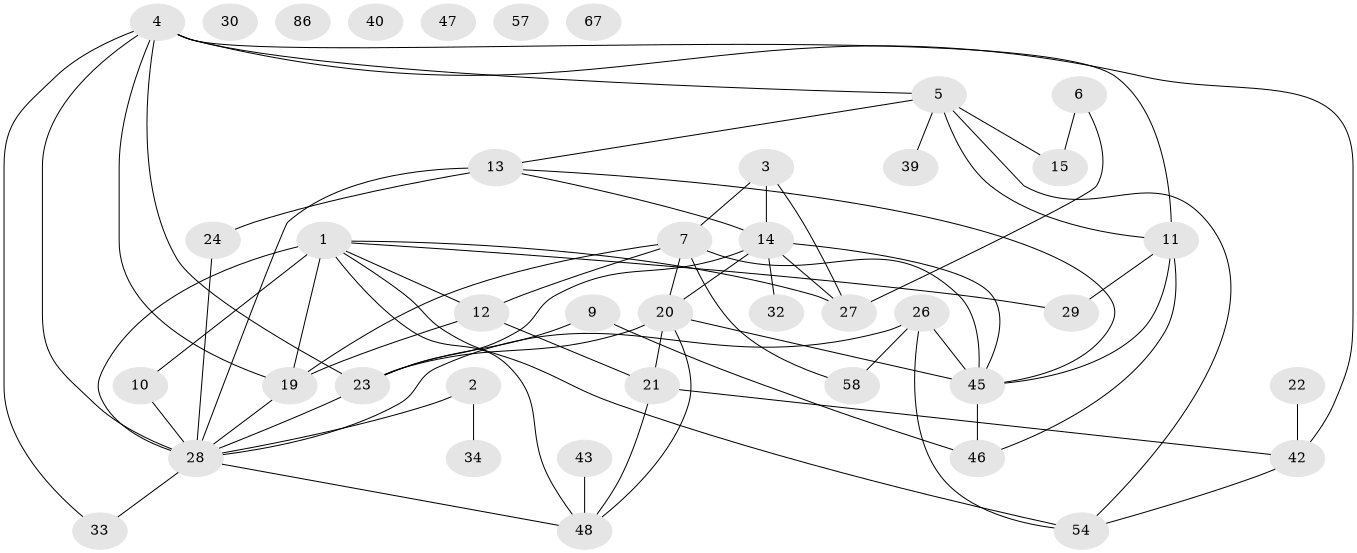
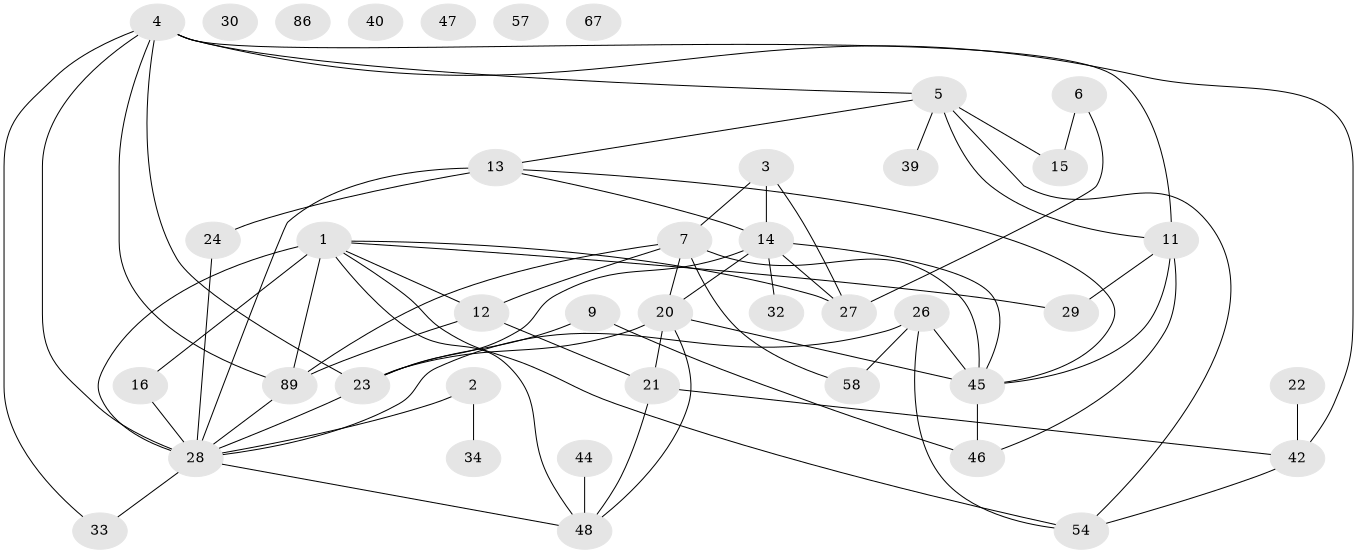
node "10": label "10" -> "16"
node "19": label "19" -> "89"
node "43": label "43" -> "44"
